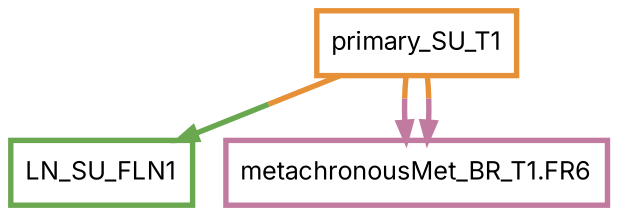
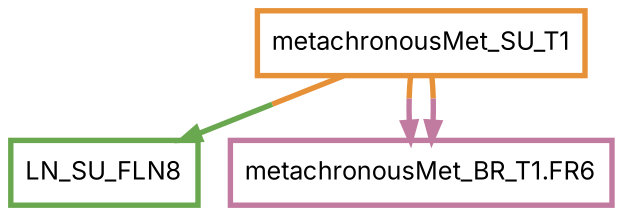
node "primary_SU_T1": label "primary_SU_T1" -> "metachronousMet_SU_T1"
node "LN_SU_FLN1": label "LN_SU_FLN1" -> "LN_SU_FLN8"
